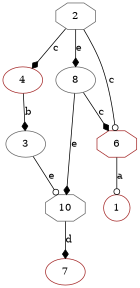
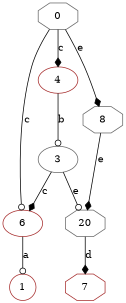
node "2": label "2" -> "0"
node "8": shape ellipse -> octagon
edge "4" -> "3": arrowhead diamond -> odot
edge "8" -> "6": now "3" -> "6"
node "6": shape octagon -> ellipse
node "10": label "10" -> "20"
node "7": shape ellipse -> octagon
